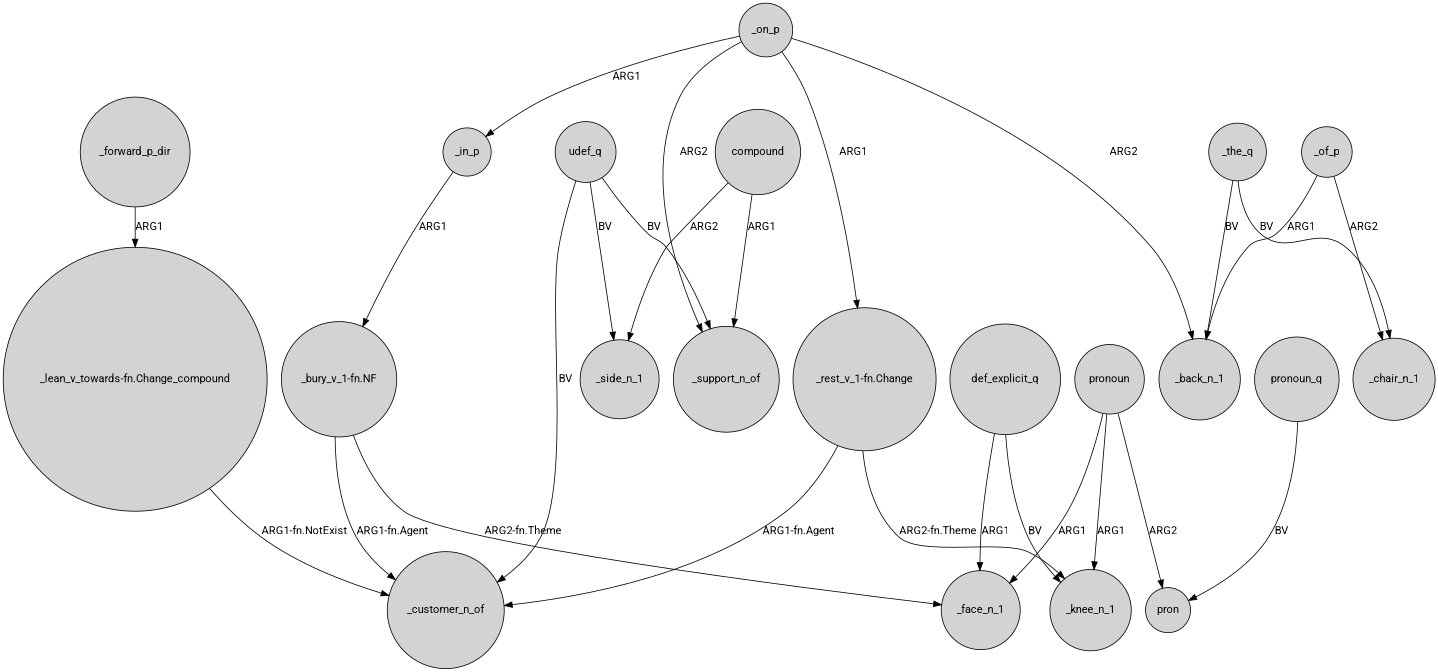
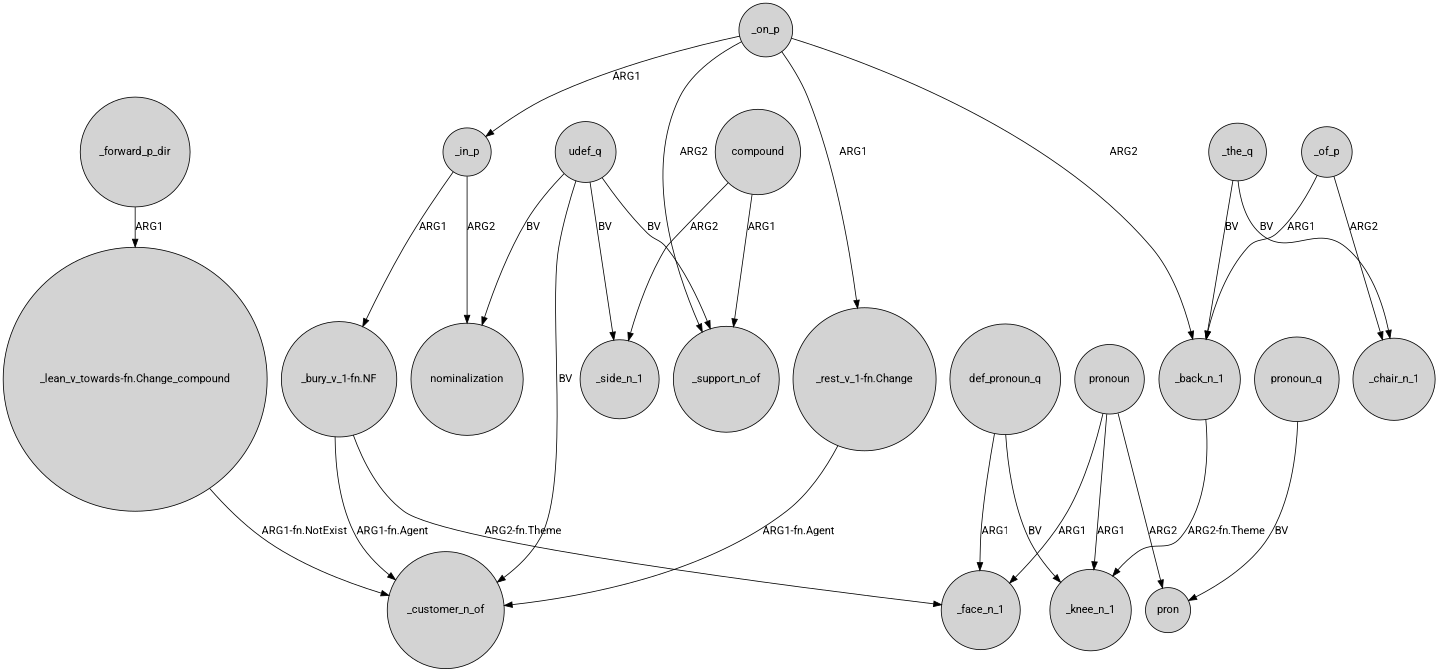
node "nominalization": added
node "def_explicit_q": label "def_explicit_q" -> "def_pronoun_q"
edge "_rest_v_1-fn.Change" -> "_knee_n_1": now "_back_n_1" -> "_knee_n_1"
